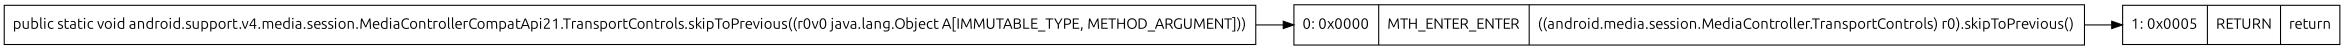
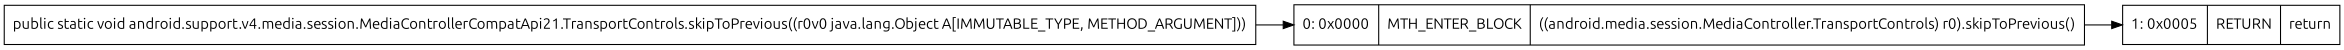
node "0: 0x0000": text "MTH_ENTER_ENTER" -> "MTH_ENTER_BLOCK"
